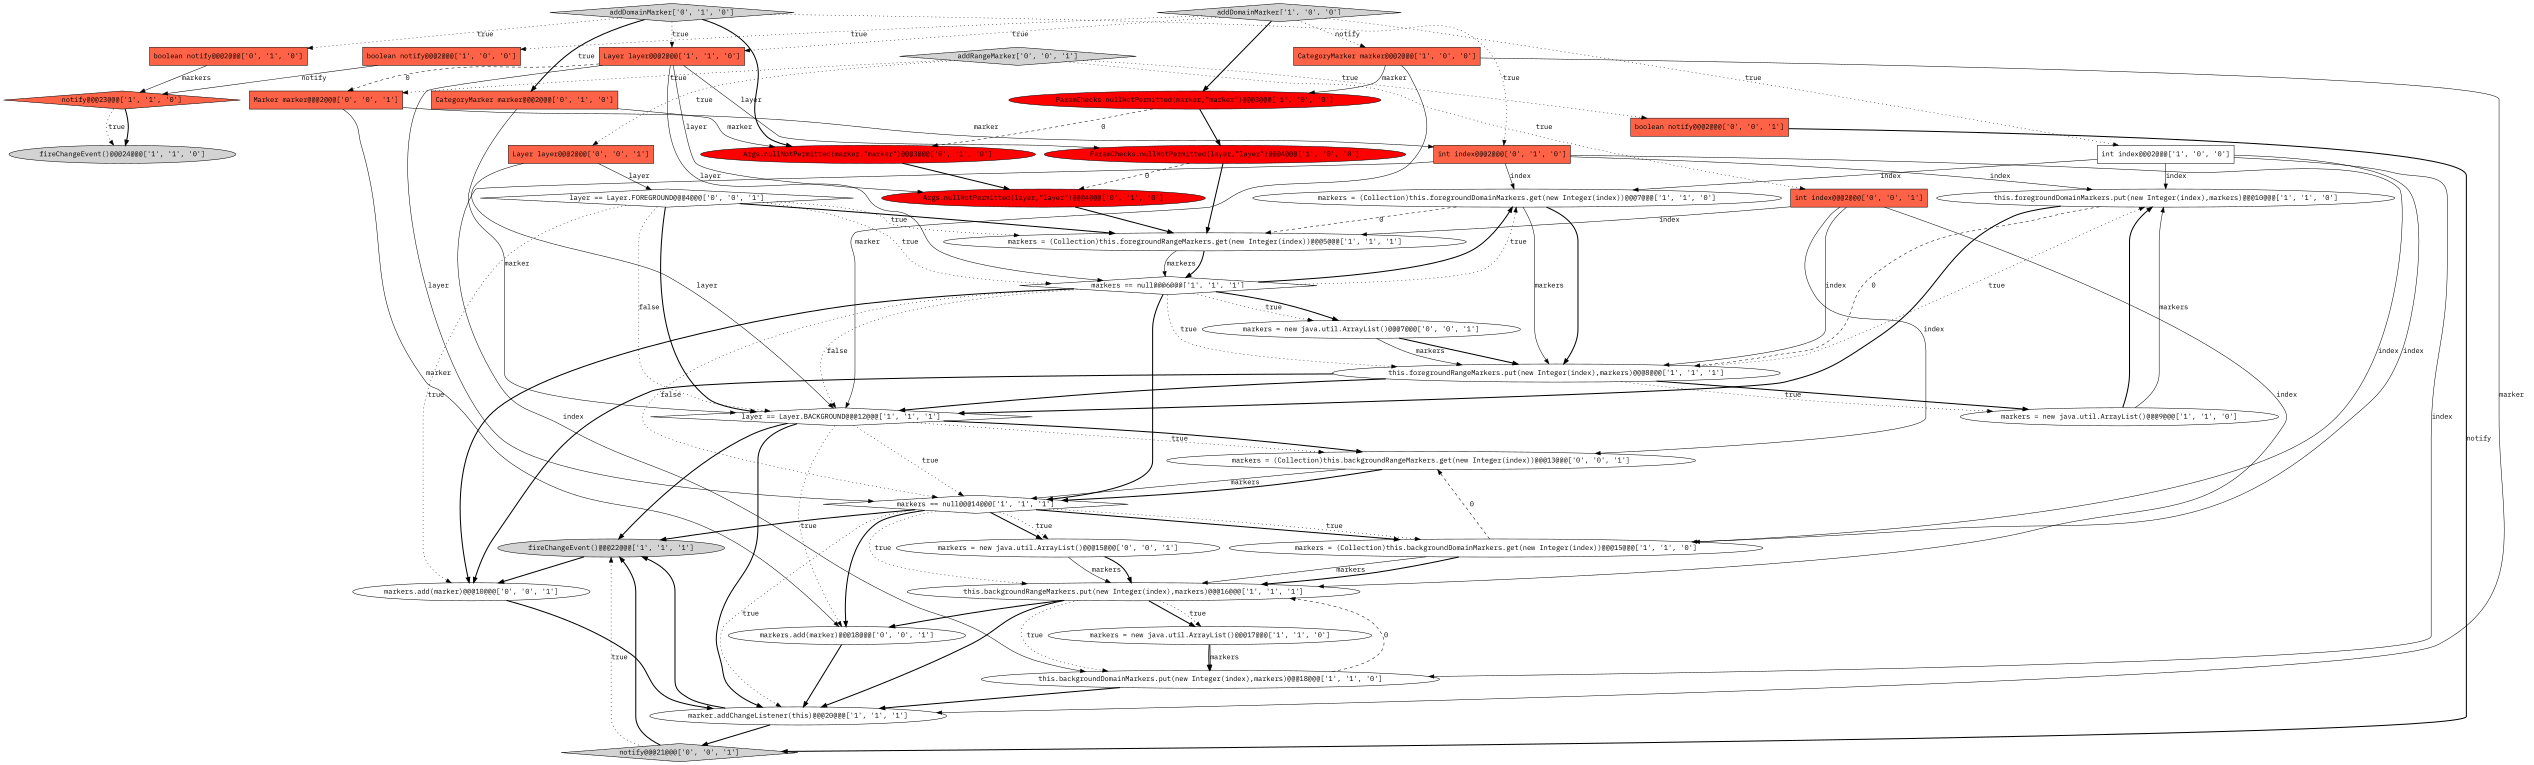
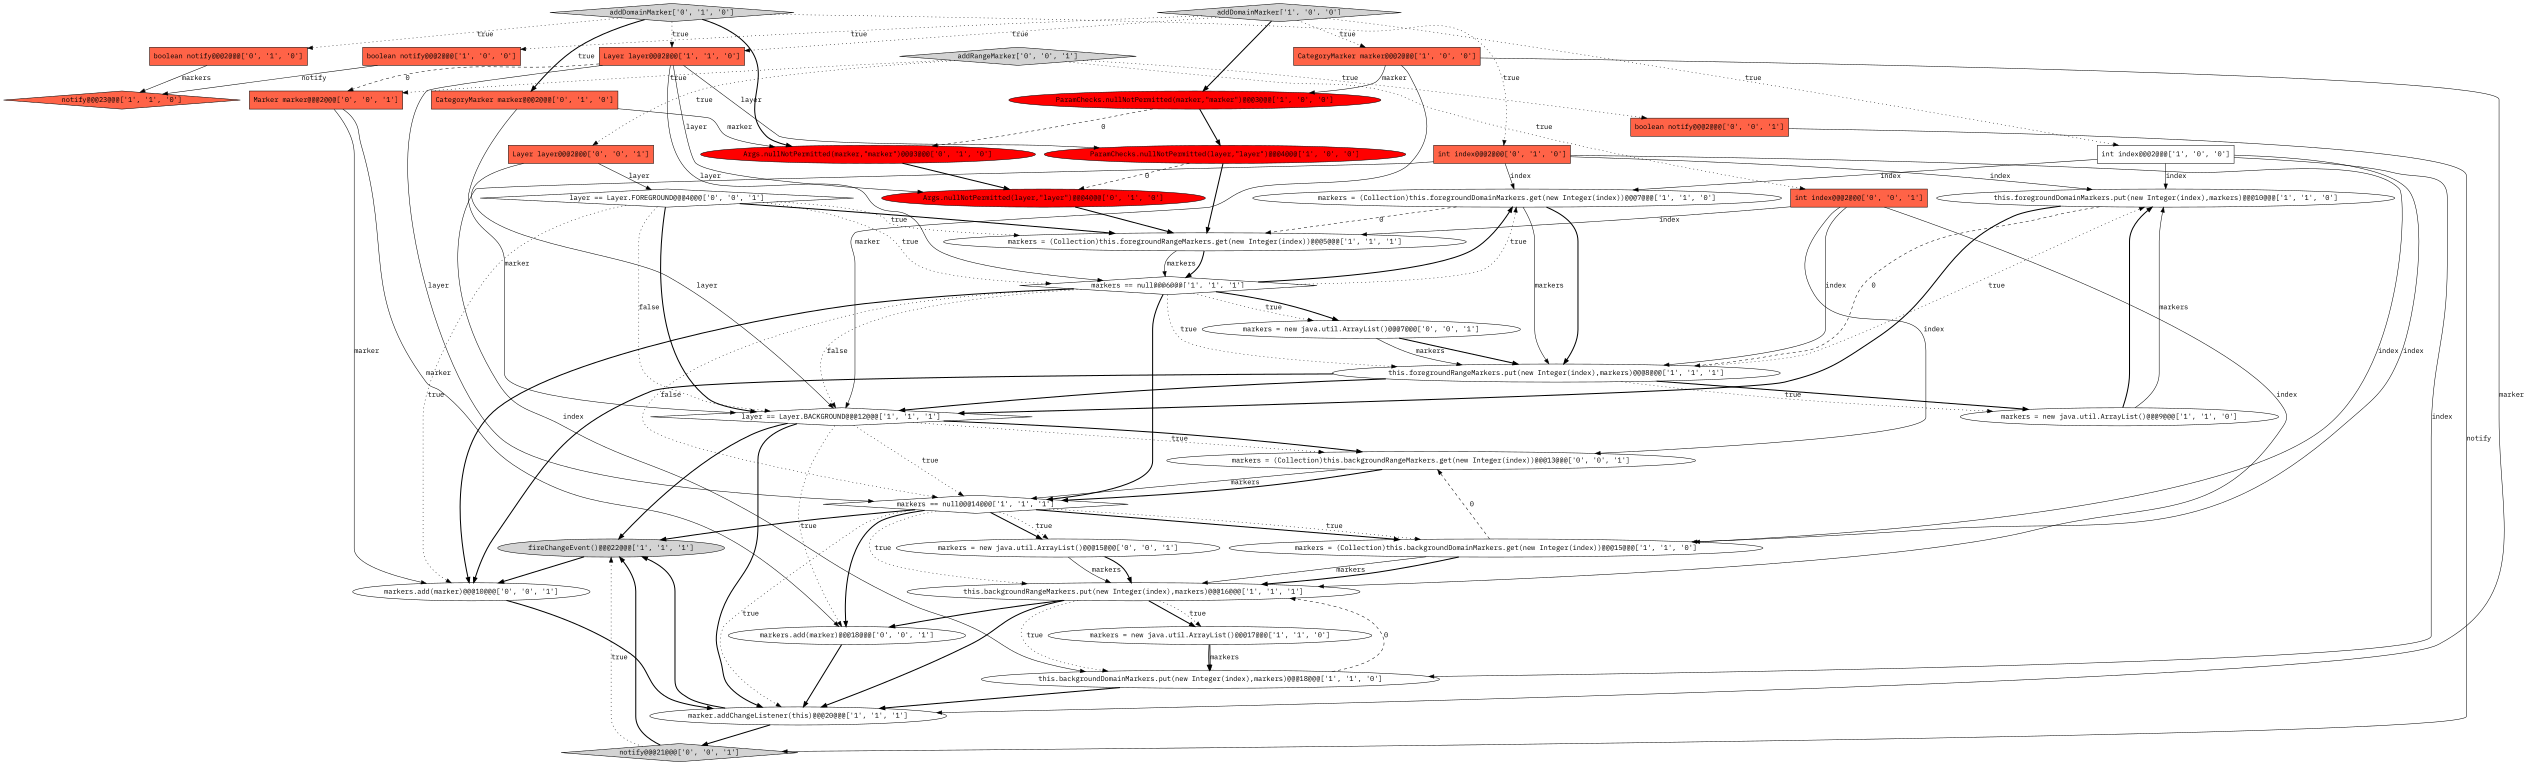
edge "addDomainMarker['1', '0', '0']" -> "CategoryMarker marker@@@2@@@['1', '0', '0']": label "notify" -> "true"
edge "Marker marker@@@2@@@['0', '0', '1']" -> "int index@@@2@@@['0', '1', '0']": now "Marker marker@@@2@@@['0', '0', '1']" -> "markers.add(marker)@@@10@@@['0', '0', '1']"
node "fireChangeEvent()@@@24@@@['1', '1', '0']": removed
edge "boolean notify@@@2@@@['0', '0', '1']" -> "notify@@@21@@@['0', '0', '1']": style bold -> solid
